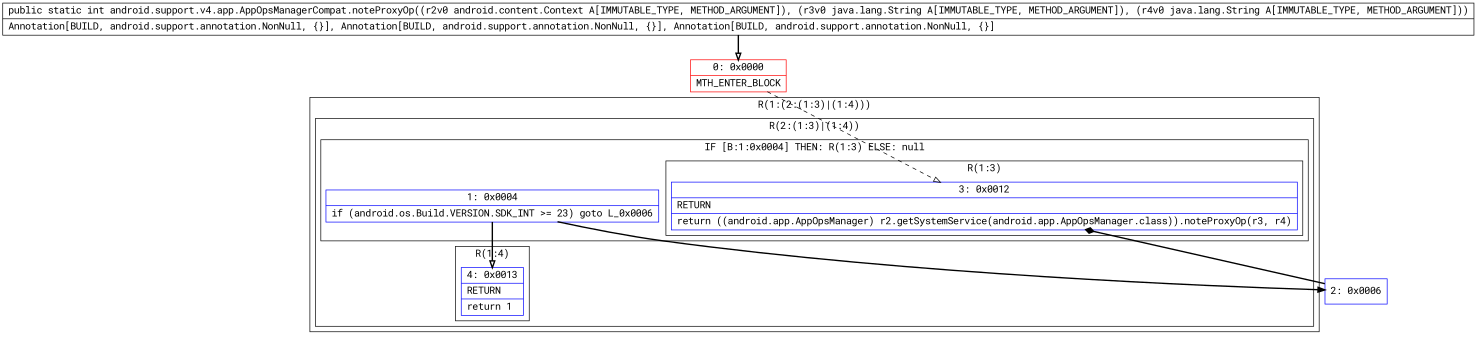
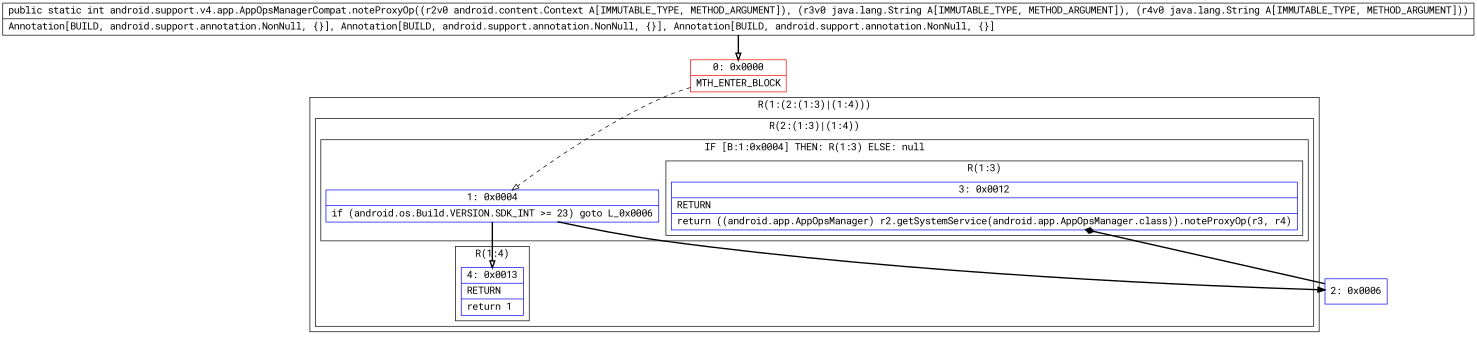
edge "0: 0x0000" -> "3: 0x0012": now "0: 0x0000" -> "1: 0x0004"
